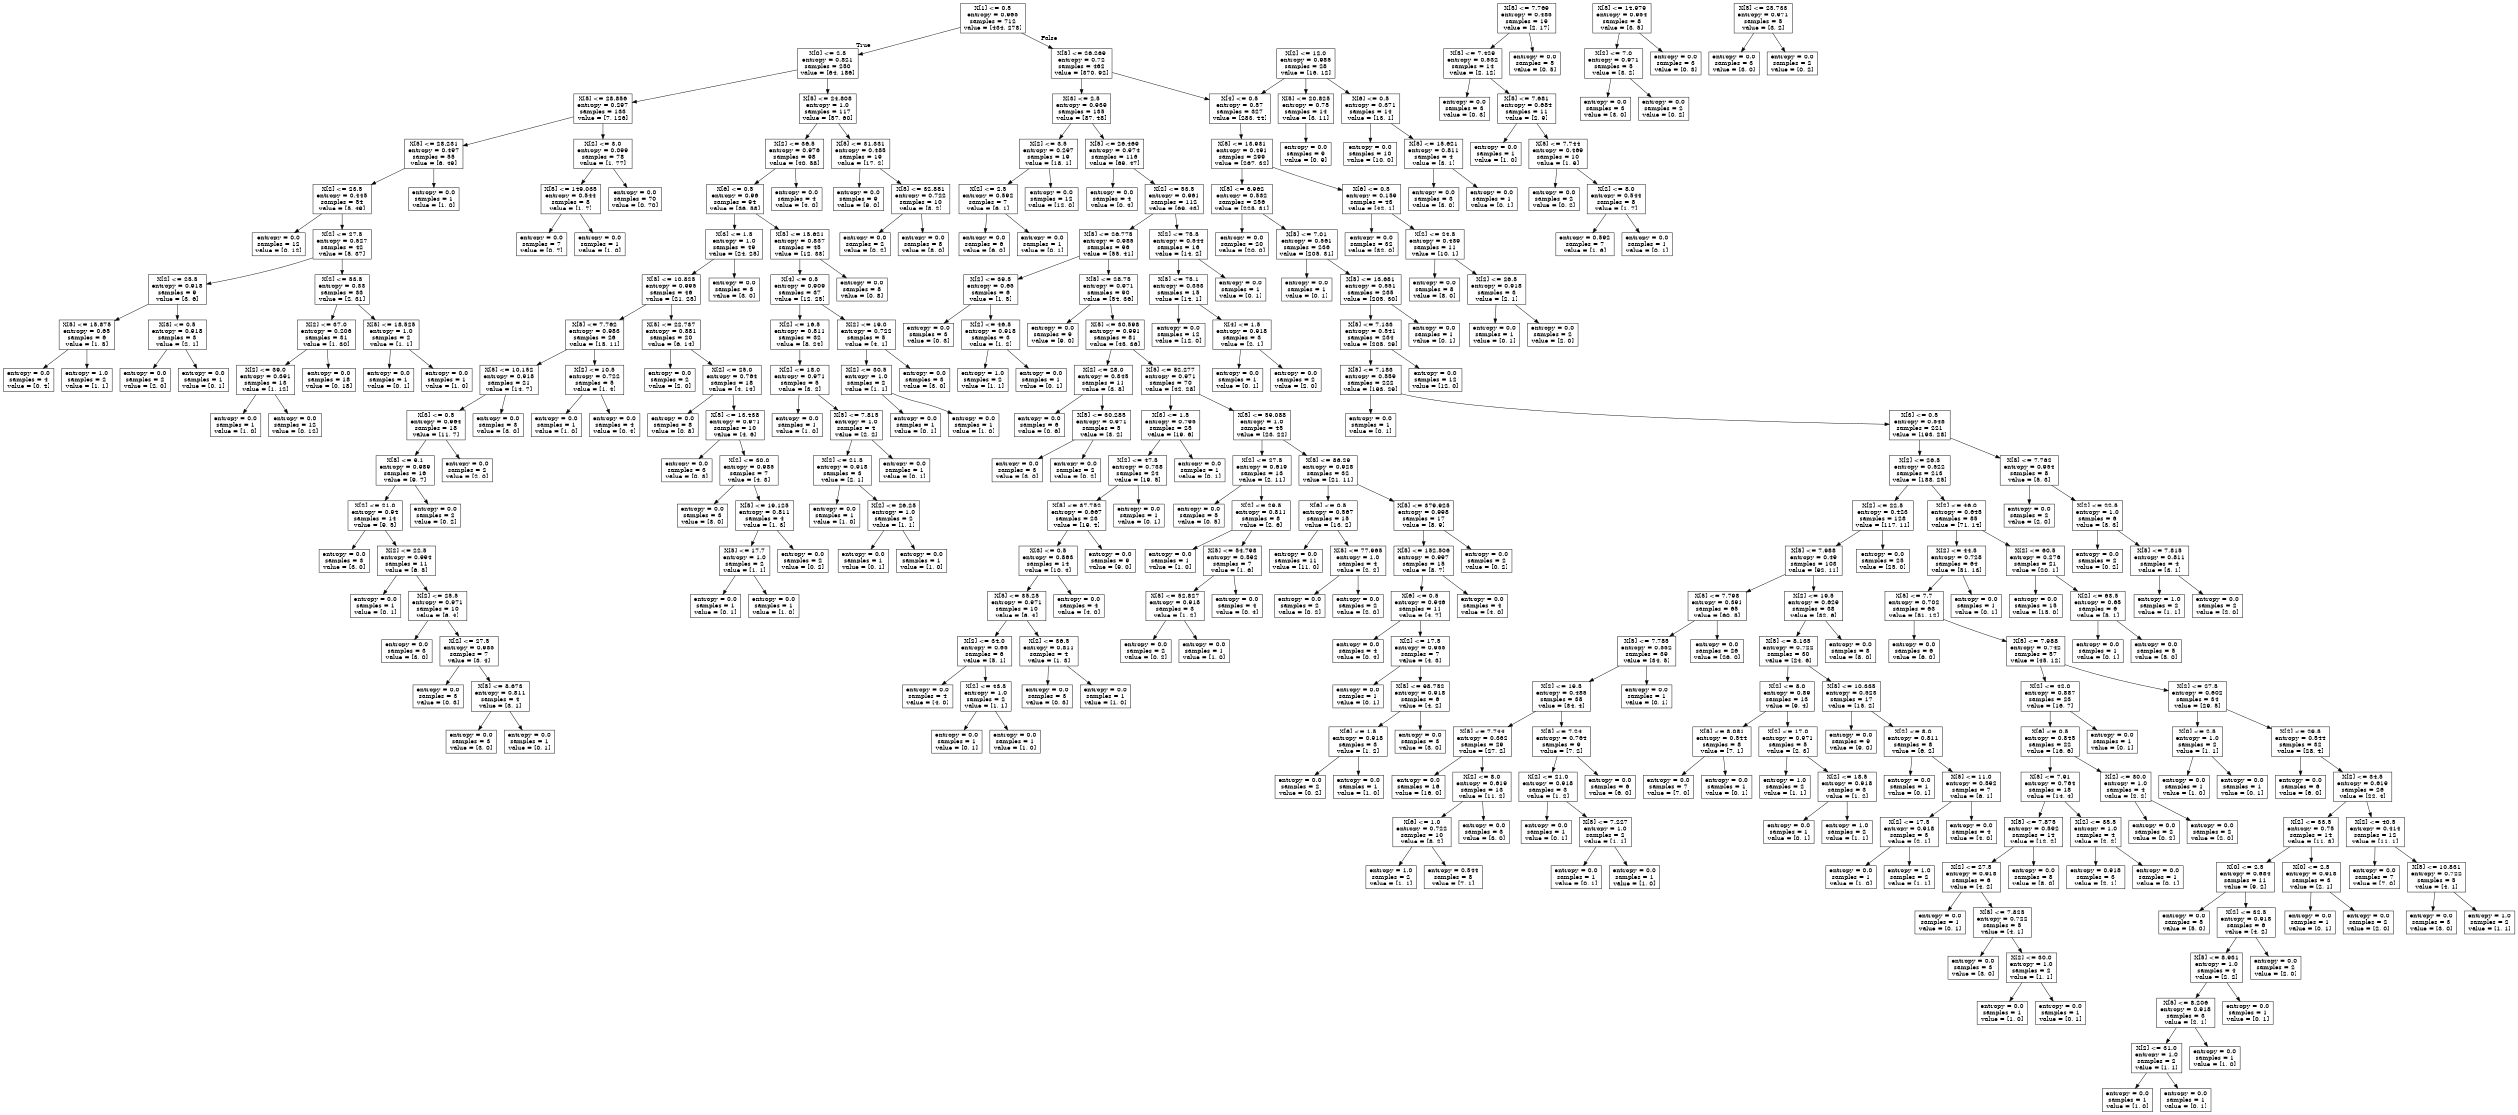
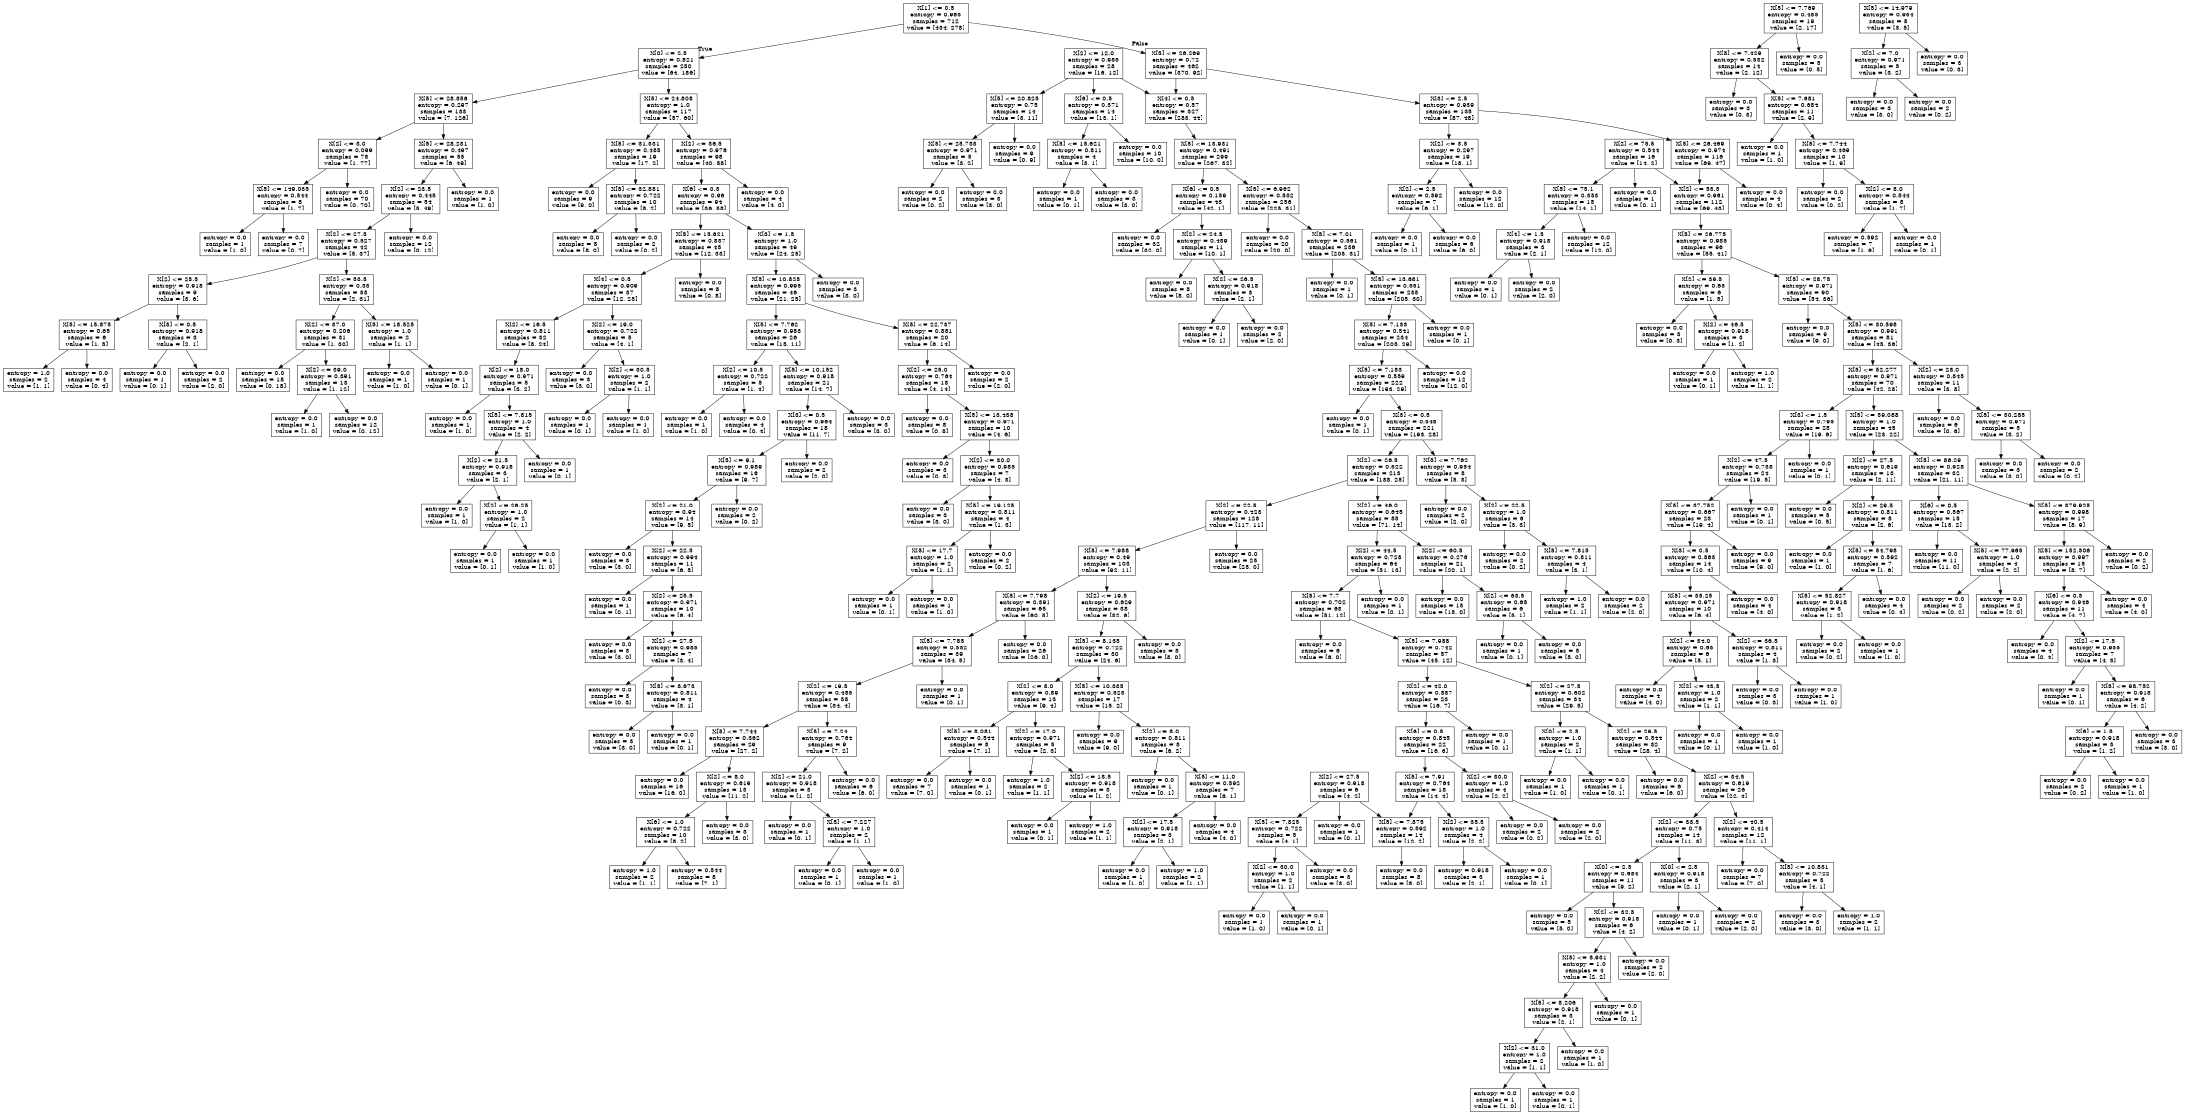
edge "X[5] <= 20.825 entropy = 0.75 samples = 14 value = [3, 11]" -> "X[5] <= 25.733 entropy = 0.971 samples = 5 value = [3, 2]": added
edge "X[2] <= 53.5 entropy = 0.961 samples = 112 value = [69, 43]" -> "X[2] <= 75.5 entropy = 0.544 samples = 16 value = [14, 2]": reversed
edge "X[5] <= 7.875 entropy = 0.592 samples = 14 value = [12, 2]" -> "X[2] <= 27.5 entropy = 0.918 samples = 6 value = [4, 2]": reversed
